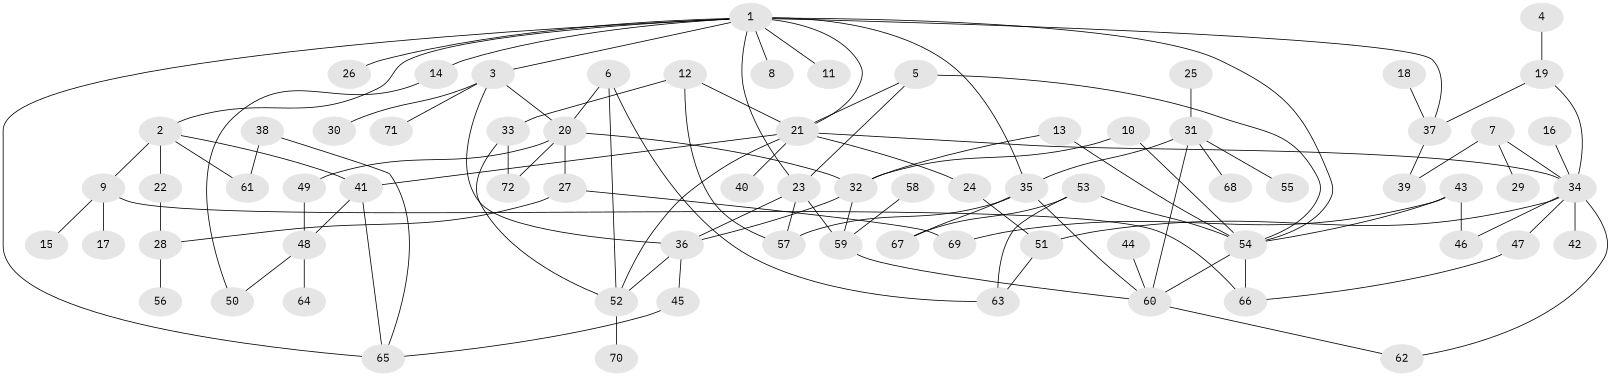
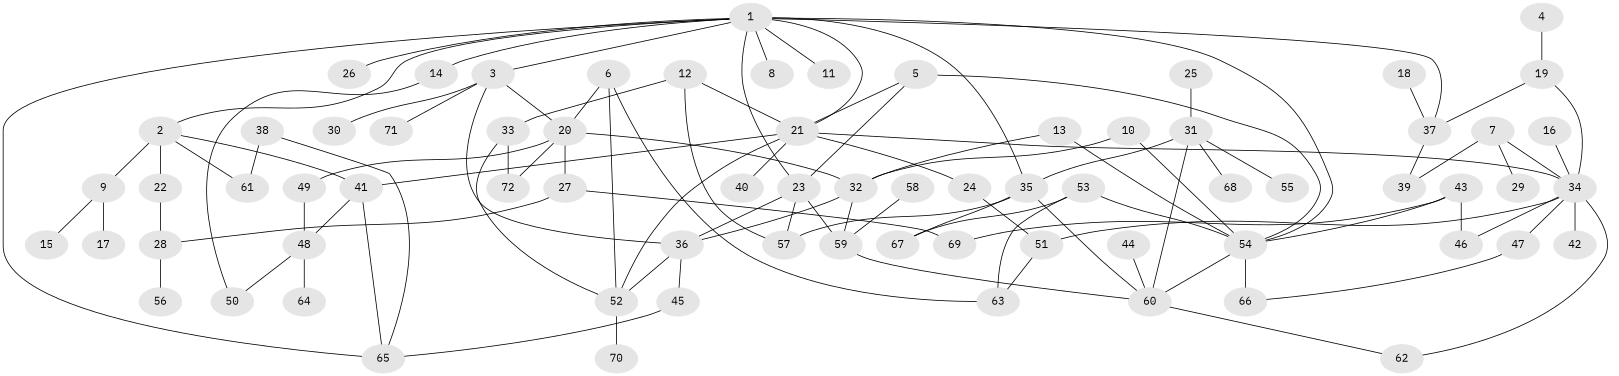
edge "9" -- "66": removed
